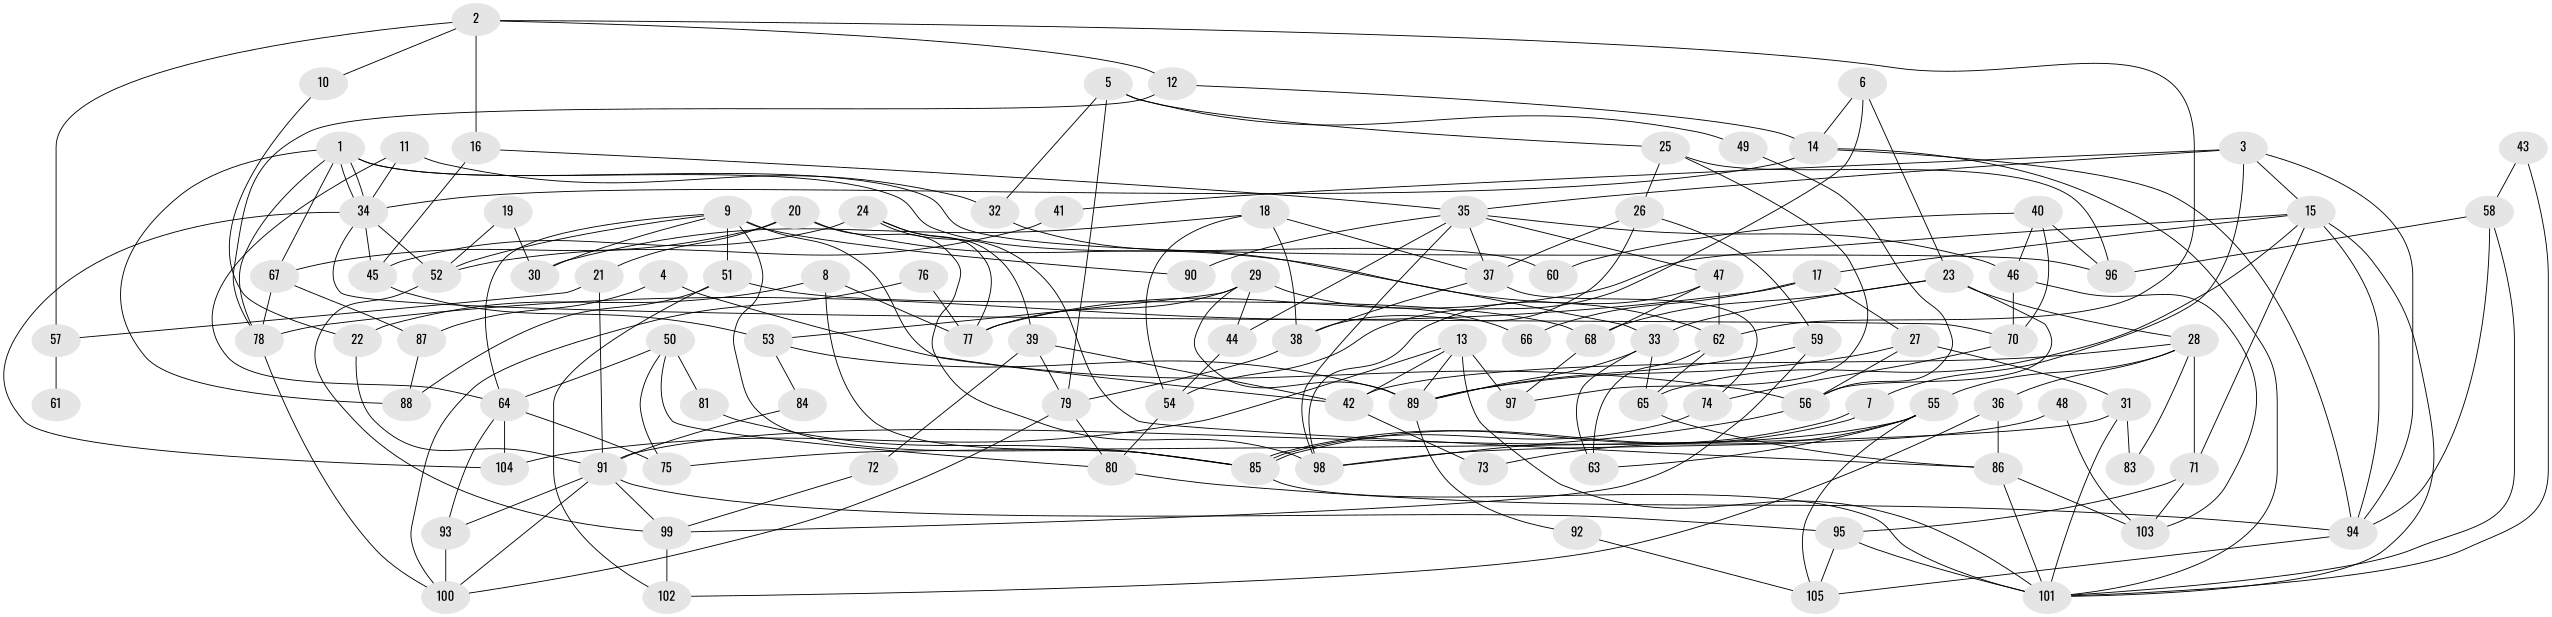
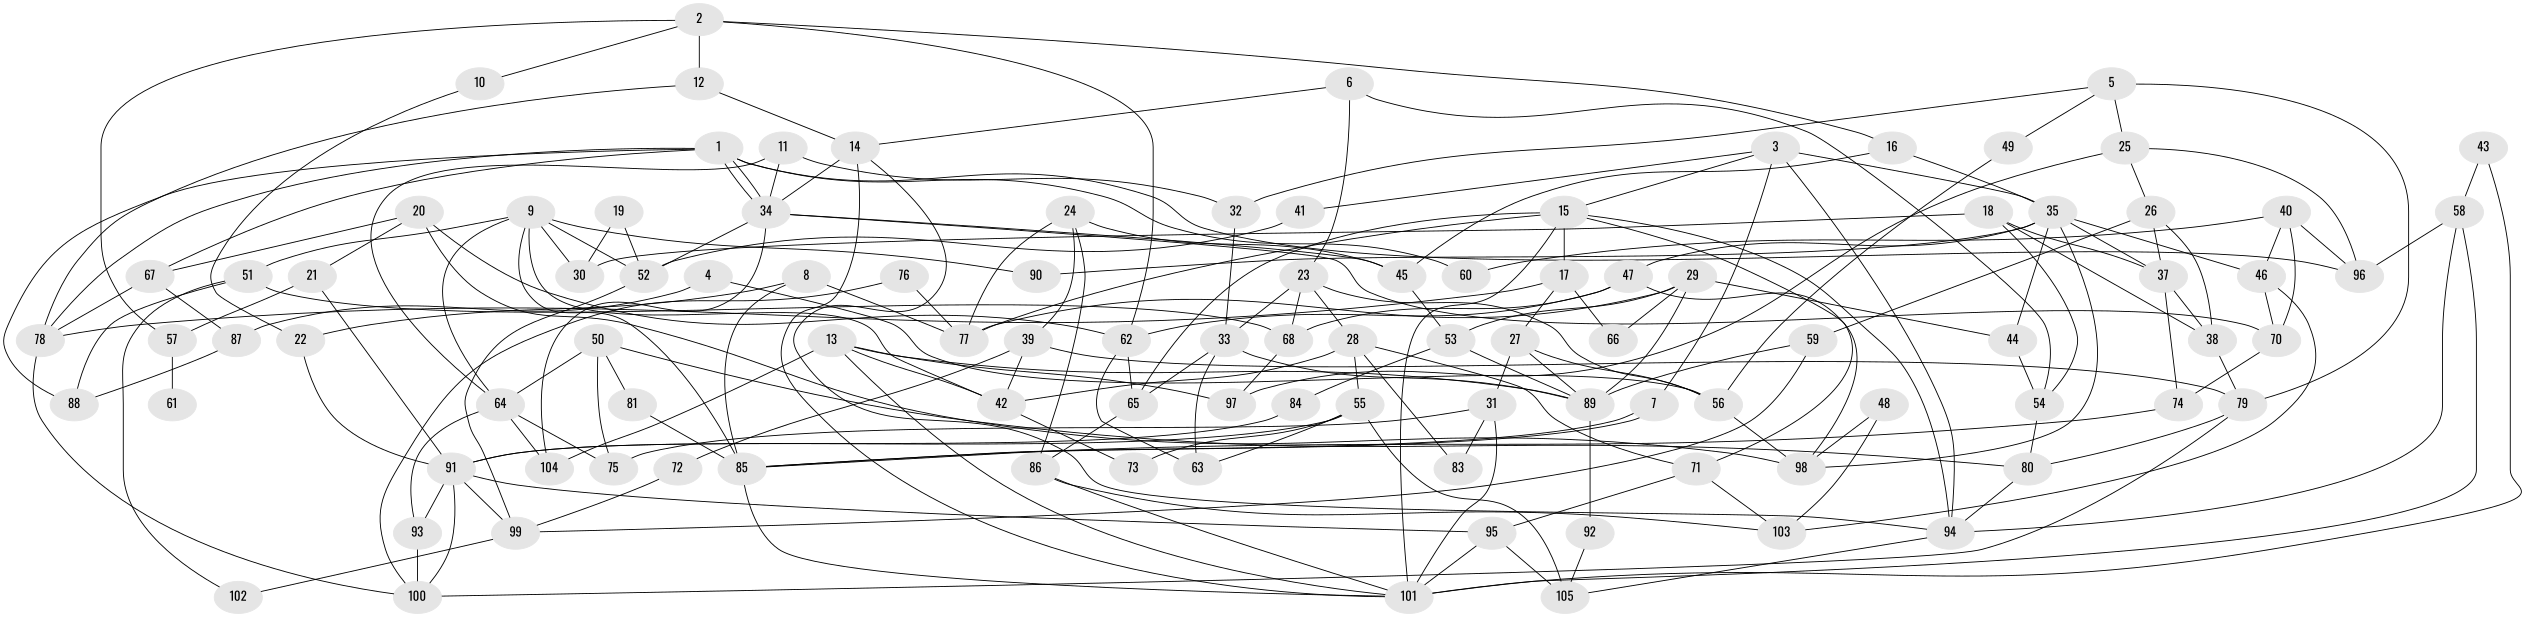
node "36": removed
